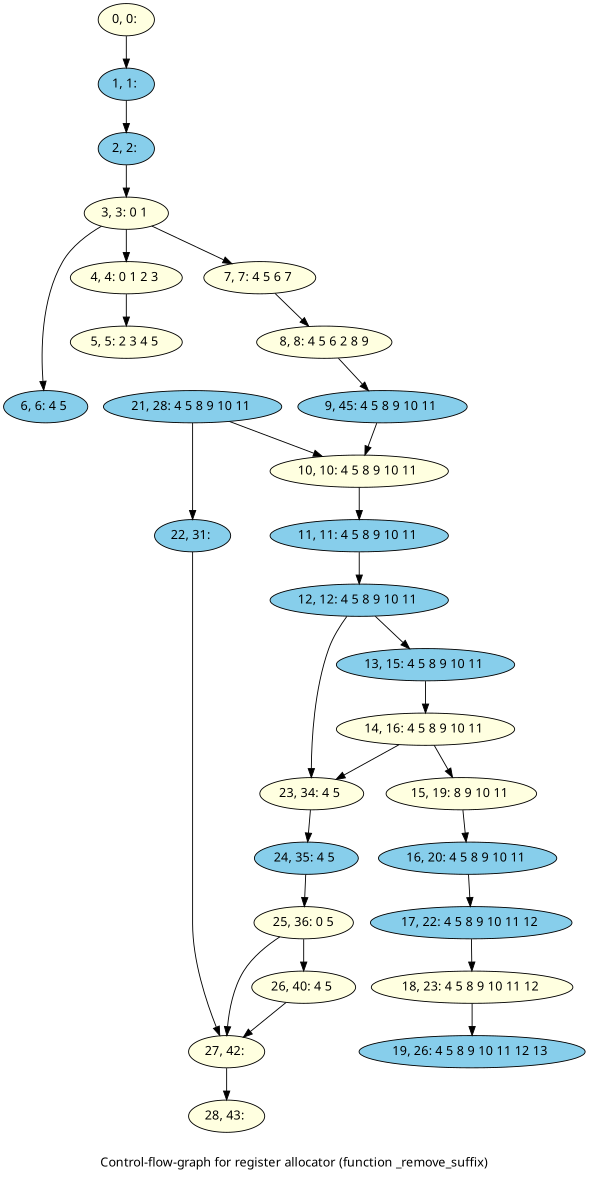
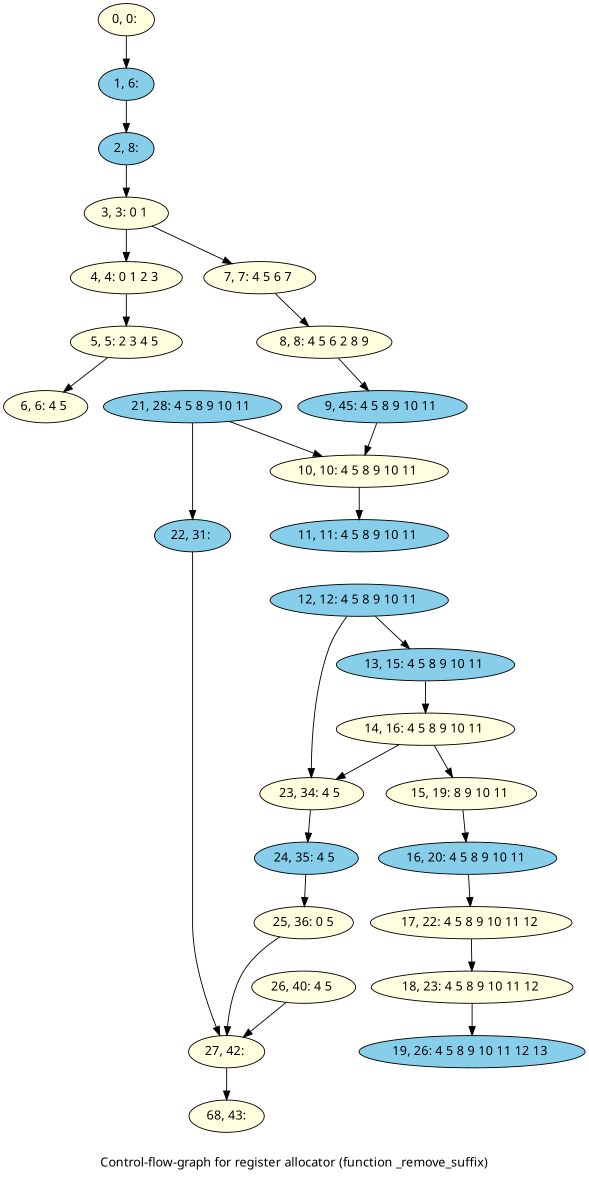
node "1, 1:": label "1, 1:" -> "1, 6:"
node "2, 2:": label "2, 2:" -> "2, 8:"
edge "3, 3: 0 1" -> "6, 6: 4 5": now "5, 5: 2 3 4 5" -> "6, 6: 4 5"
node "6, 6: 4 5": fillcolor skyblue -> lightyellow
edge "11, 11: 4 5 8 9 10 11" -> "12, 12: 4 5 8 9 10 11": removed
node "17, 22: 4 5 8 9 10 11 12": fillcolor skyblue -> lightyellow
edge "25, 36: 0 5" -> "26, 40: 4 5": removed
node "28, 43:": label "28, 43:" -> "68, 43:"
